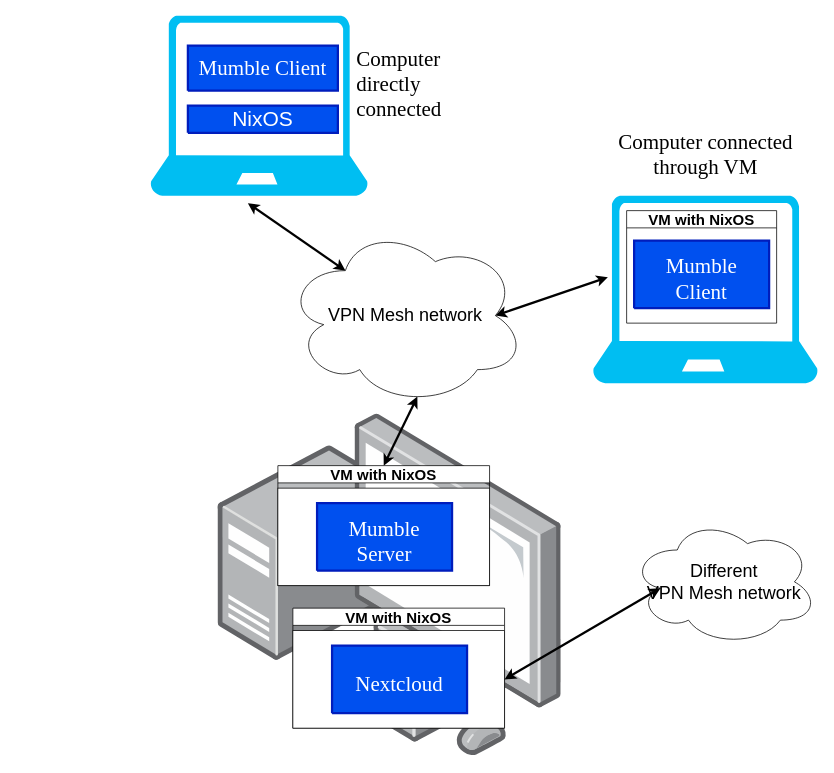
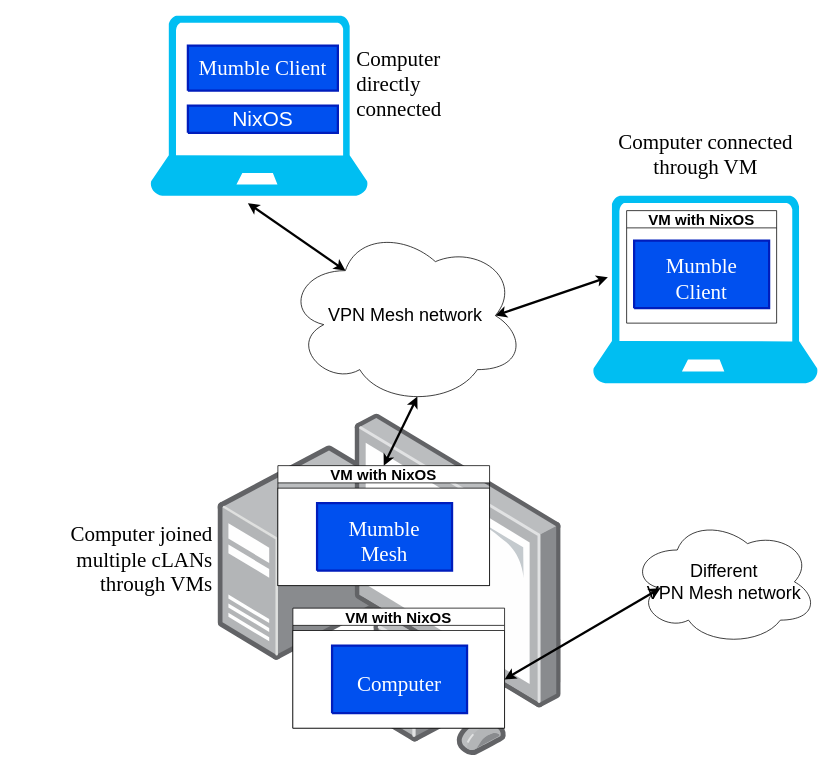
node "Mumble Server": label "Mumble Server" -> "Mumble Mesh"
node "Computer joined multiple cLANs through VMs": added
node "Nextcloud": label "Nextcloud" -> "Computer"
